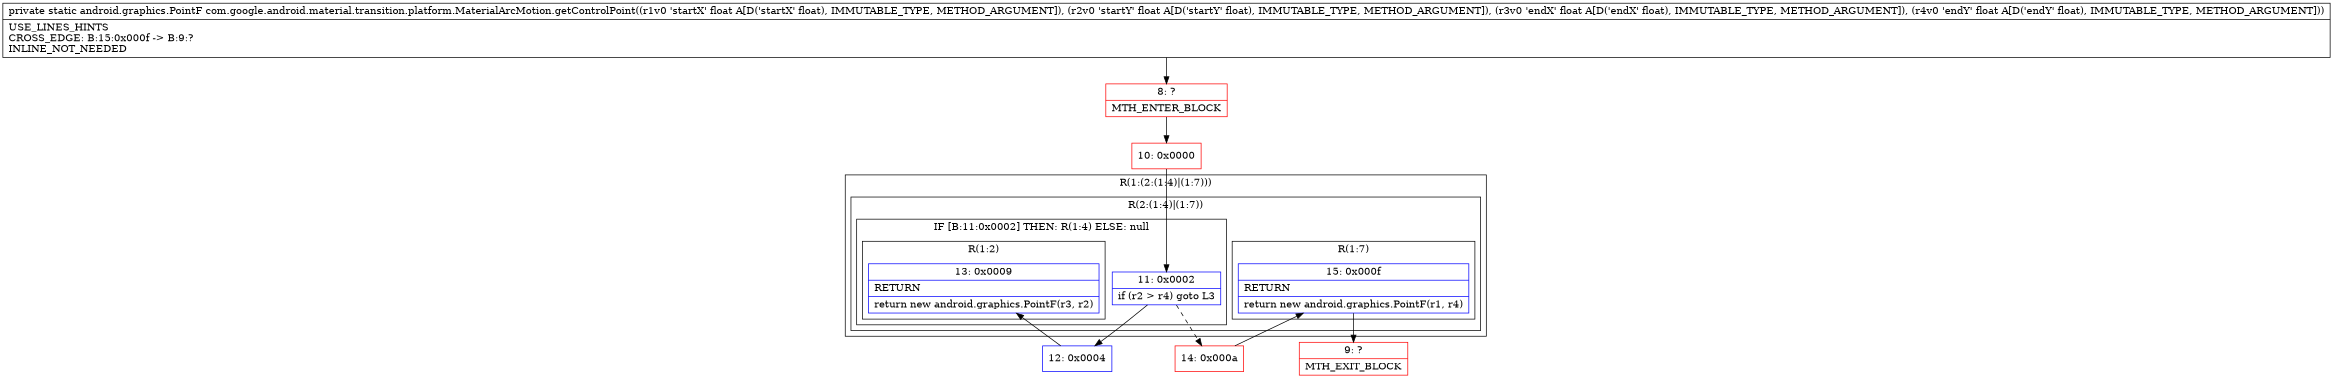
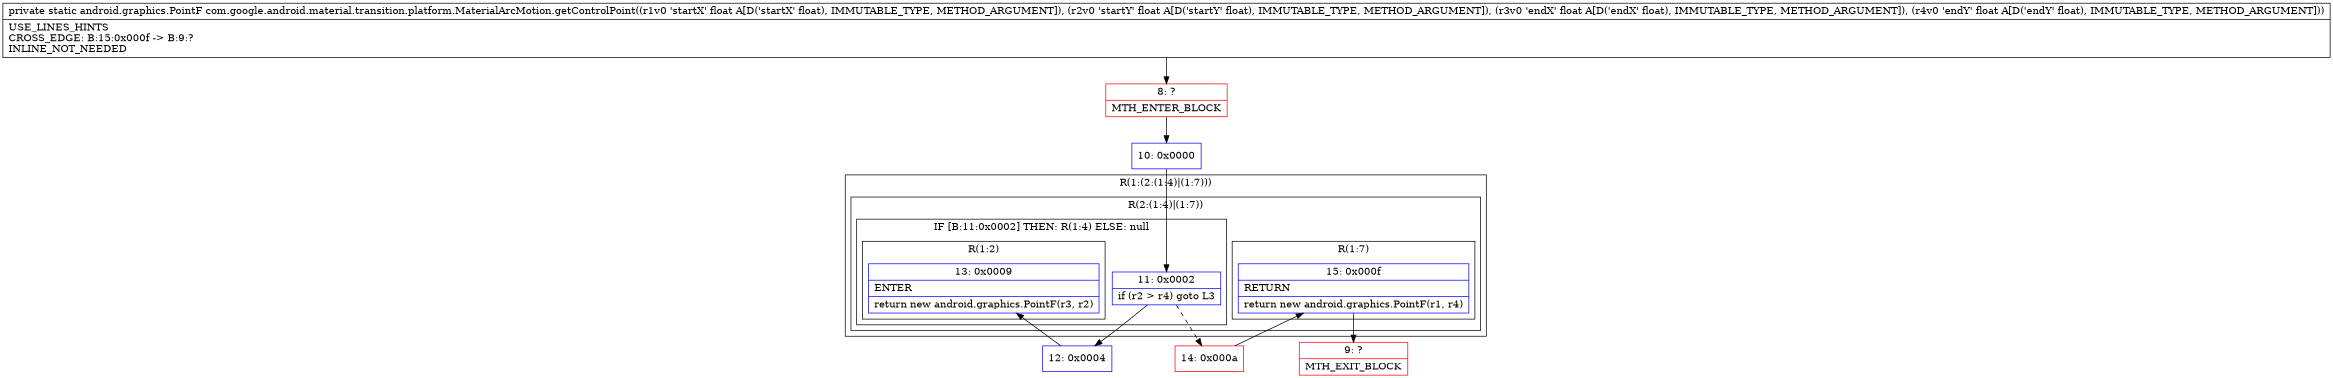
node "10: 0x0000": color red -> blue
node "13: 0x0009": text "RETURN" -> "ENTER"
